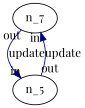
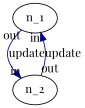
node "n_7": label "n_7" -> "n_1"
node "n_5": label "n_5" -> "n_2"
